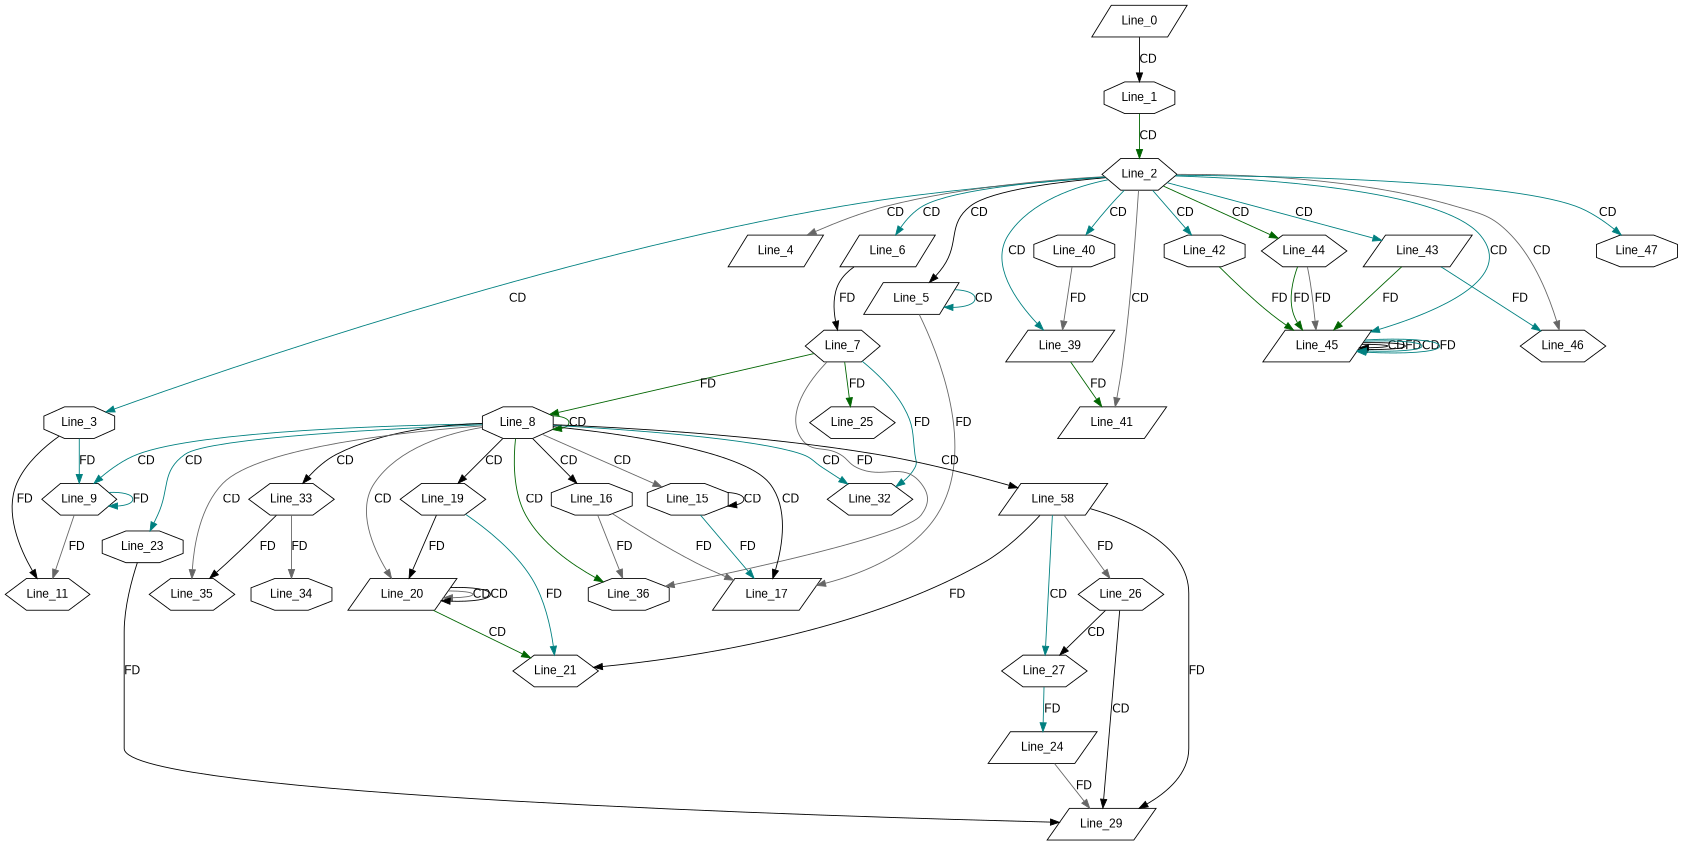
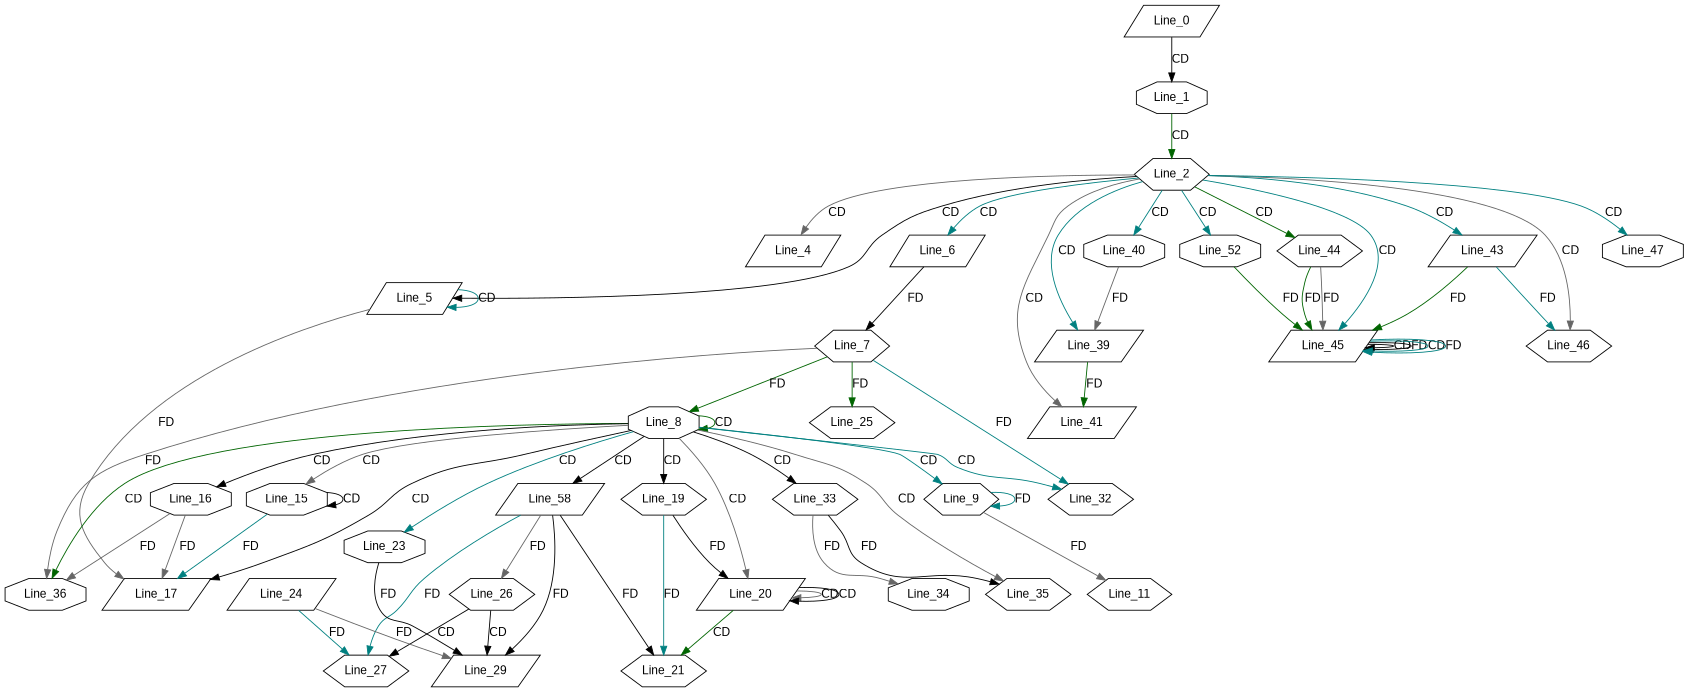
node "Line_42": label "Line_42" -> "Line_52"
node "Line_3": removed
edge "Line_58" -> "Line_27": label "CD" -> "FD"
edge "Line_27" -> "Line_24": reversed
